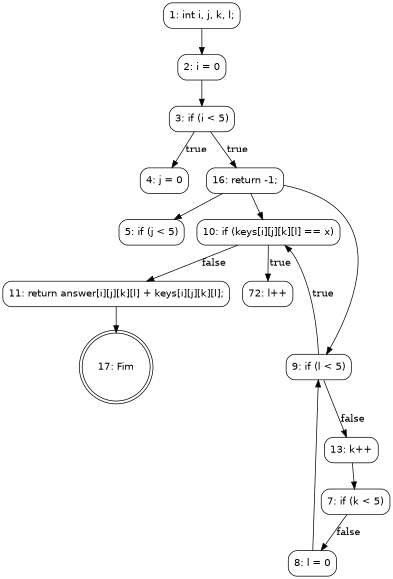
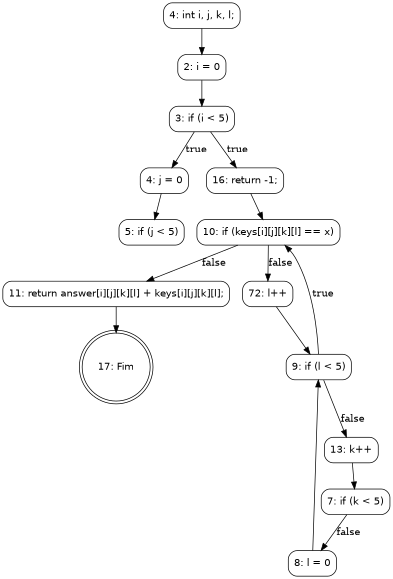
node "1: int i, j, k, l;": label "1: int i, j, k, l;" -> "4: int i, j, k, l;"
edge "16: return -1;" -> "5: if (j < 5)": now "4: j = 0" -> "5: if (j < 5)"
edge "16: return -1;" -> "9: if (l < 5)": now "72: l++" -> "9: if (l < 5)"
edge "10: if (keys[i][j][k][l] == x)" -> "72: l++": label "true" -> "false"
